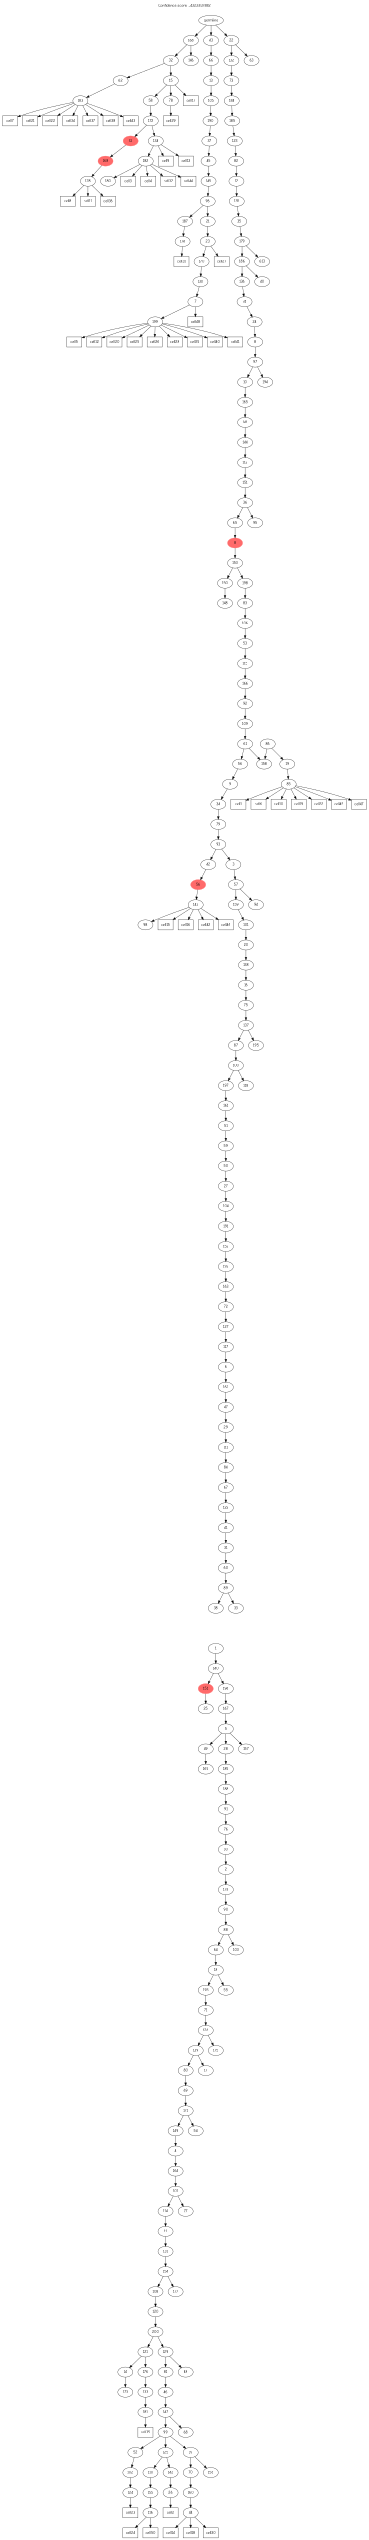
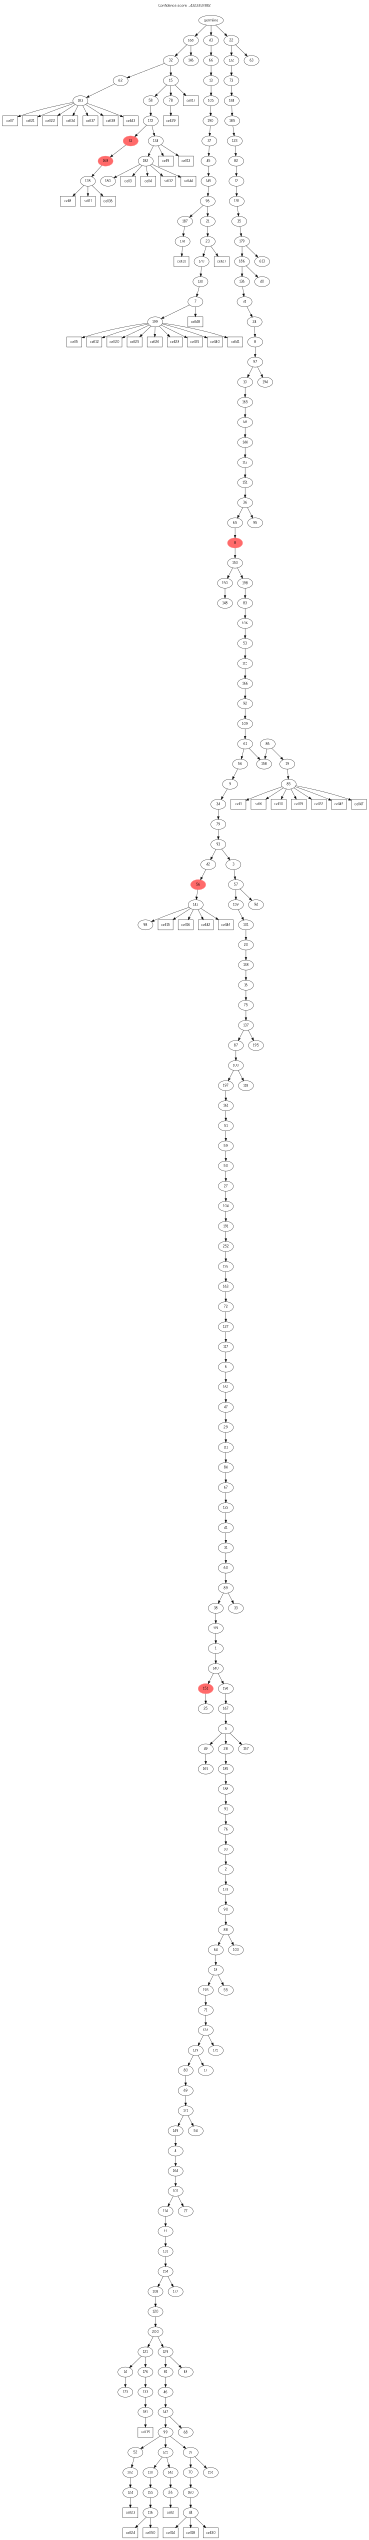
node "152": label "152" -> "252"
node "119": added
